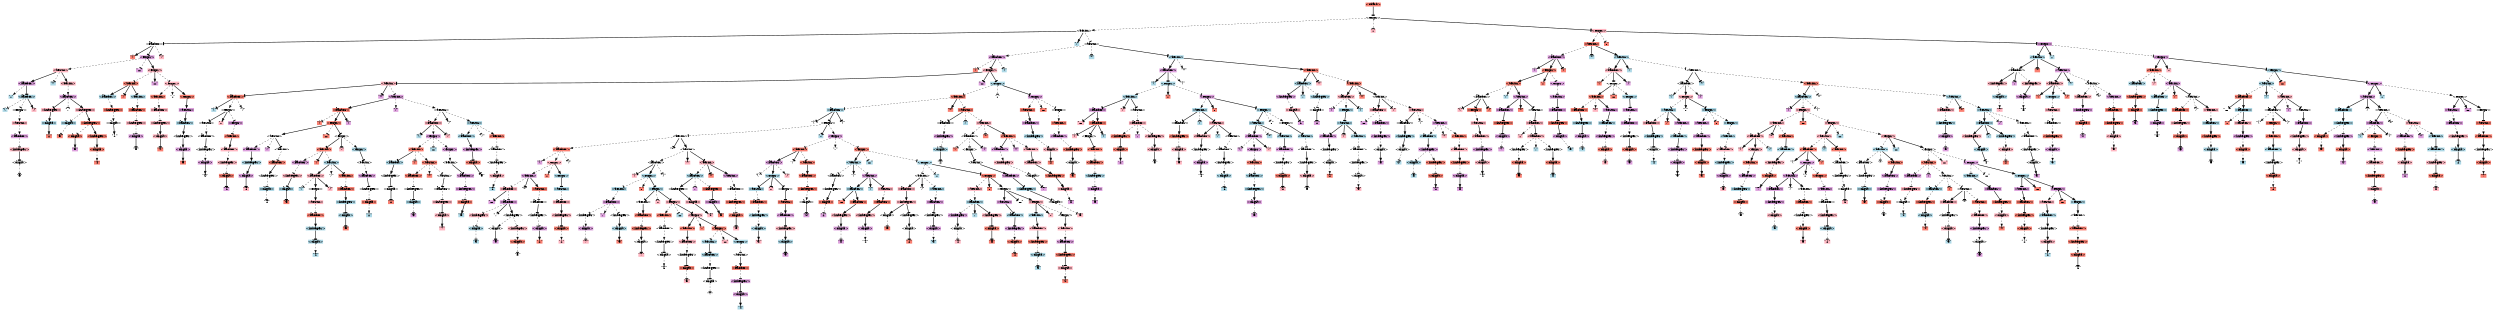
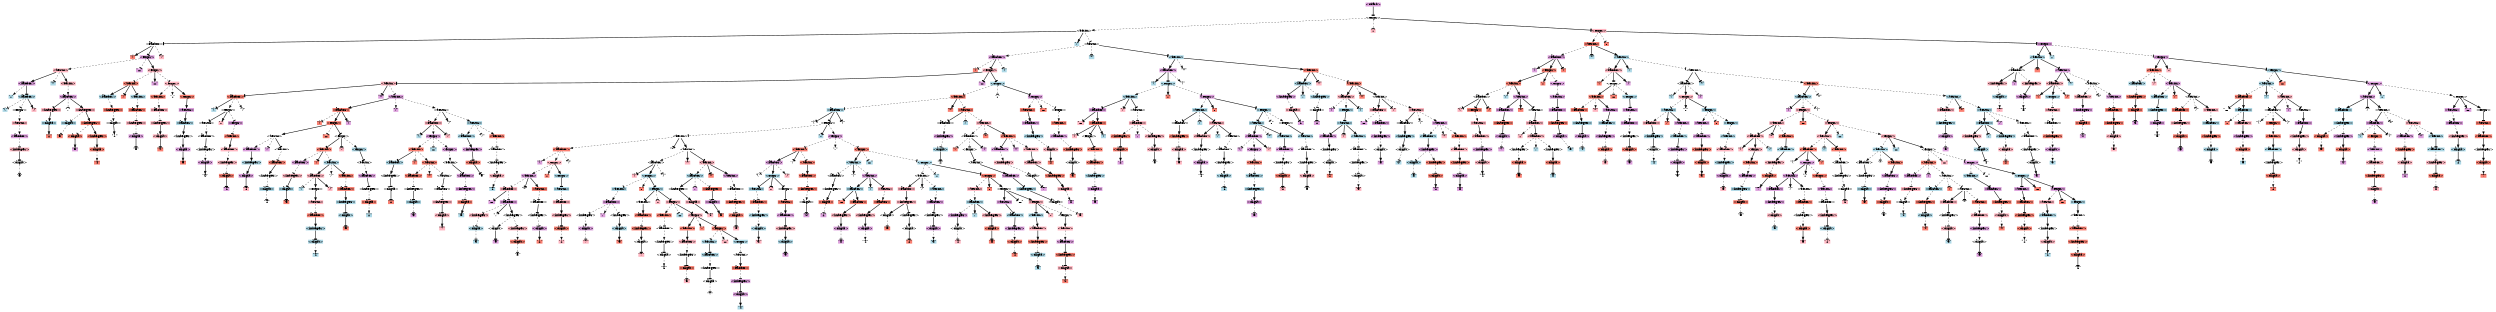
node "<start>": fillcolor salmon -> plum
